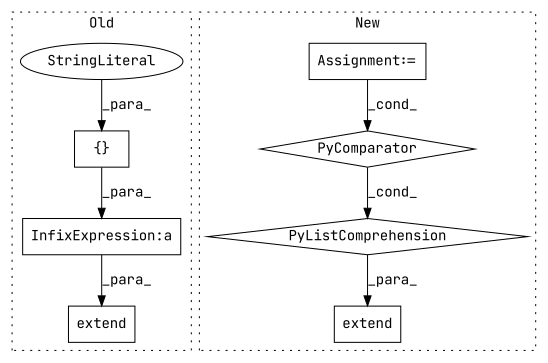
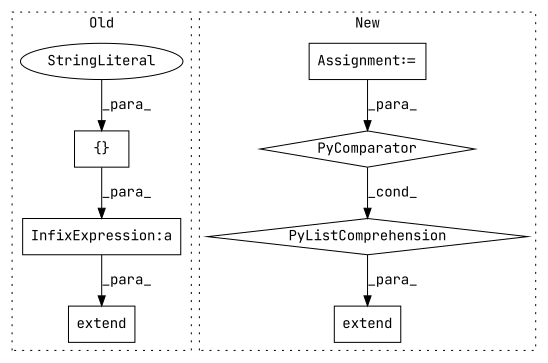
edge "Assignment:=" -> "PyComparator": label "_cond_" -> "_para_"
